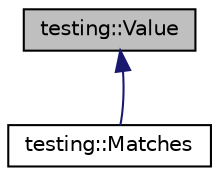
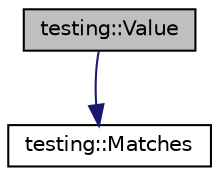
edge "testing::Matches" -> "testing::Value": reversed
